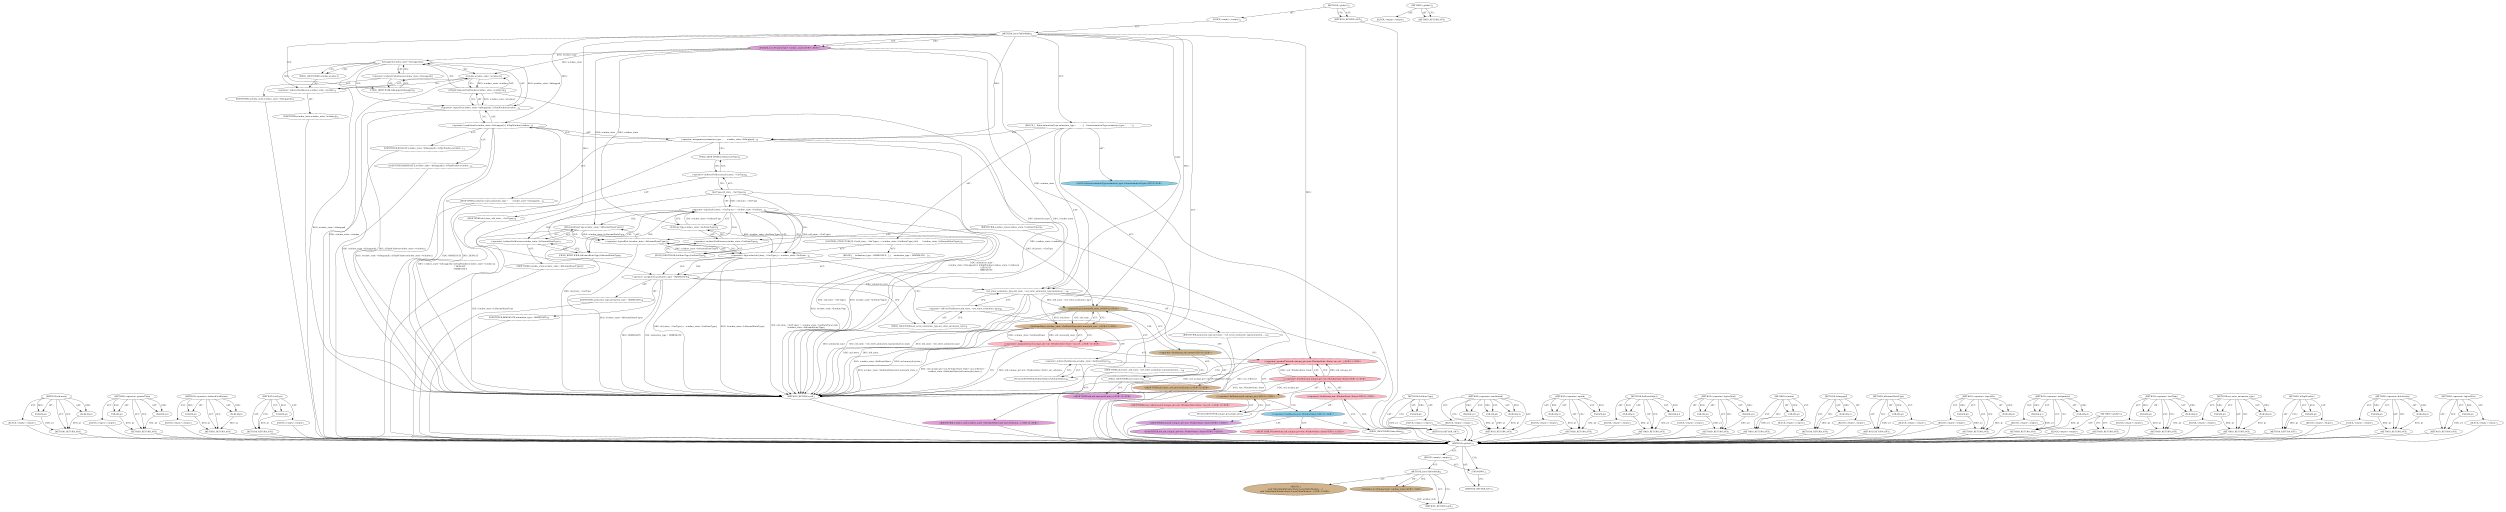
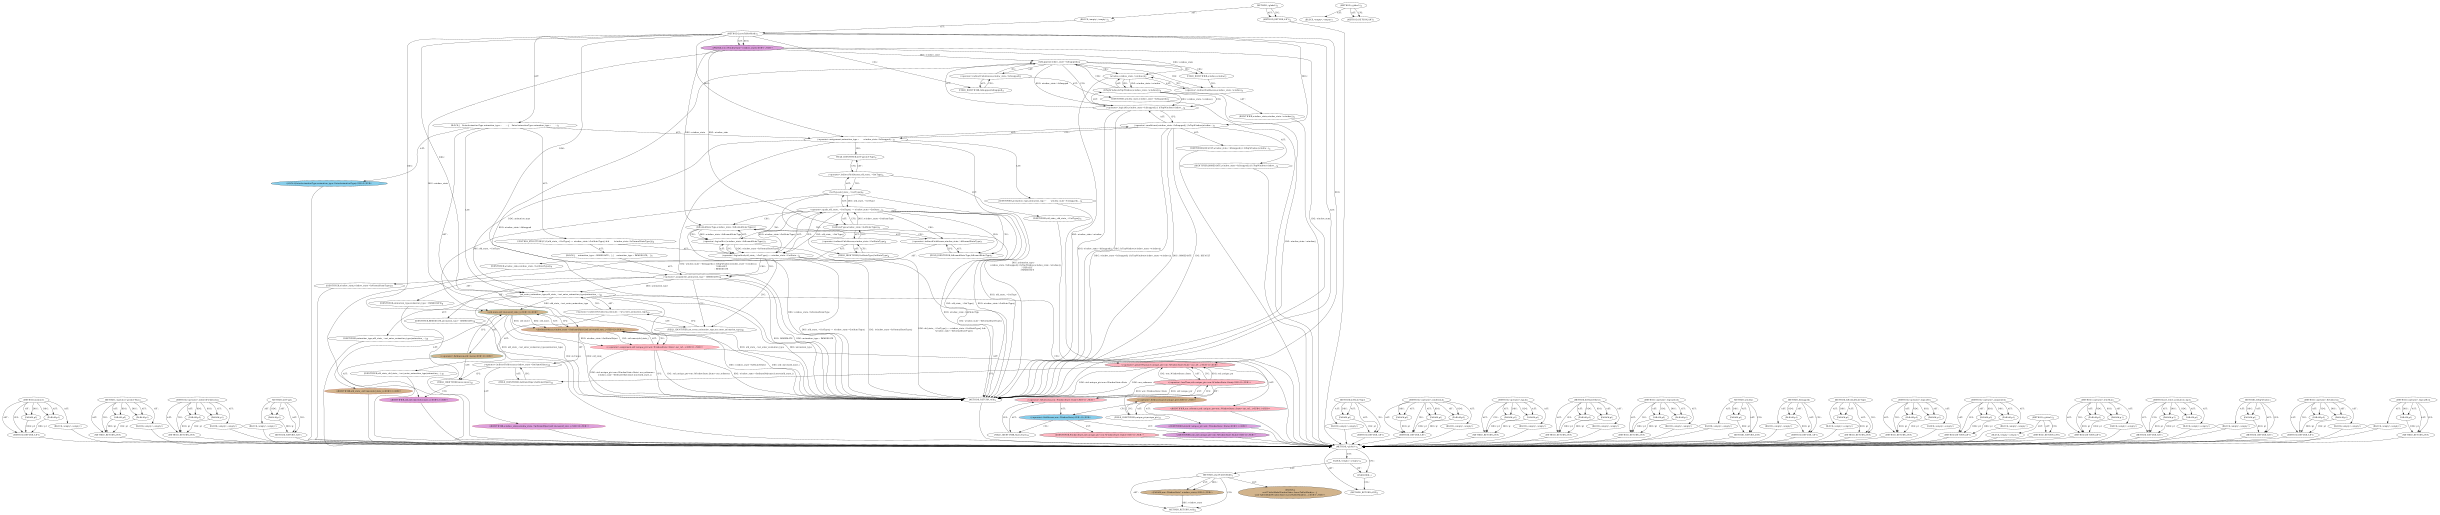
edge "(IDENTIFIER,window_state,window_state->GetStateType())" -> "(<operator>.indirectFieldAccess,window_state->GetStateType)": reversed
